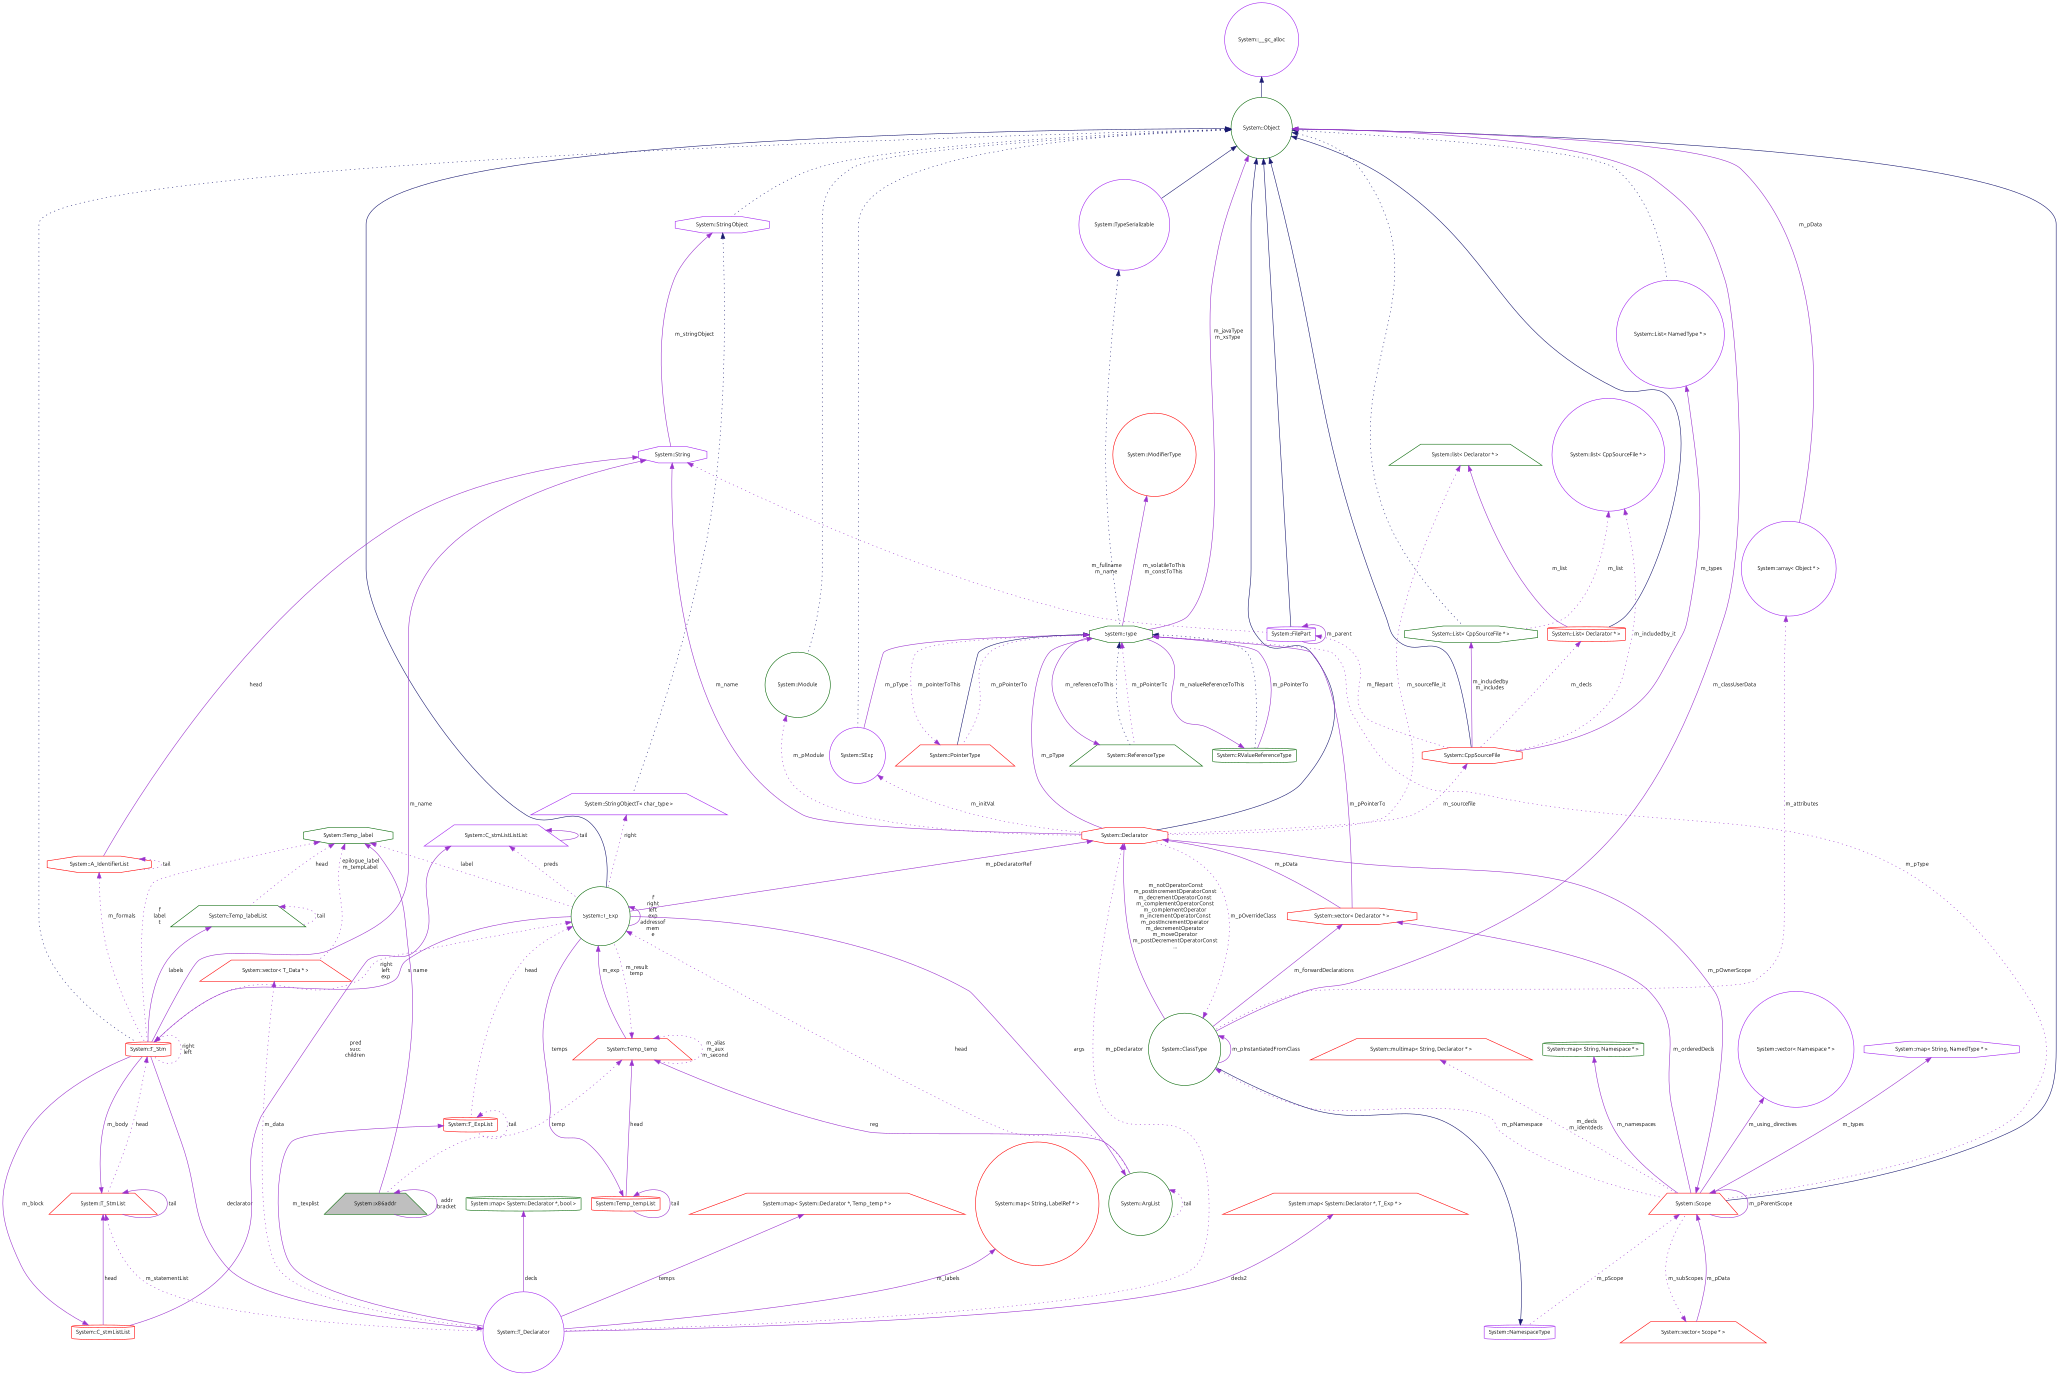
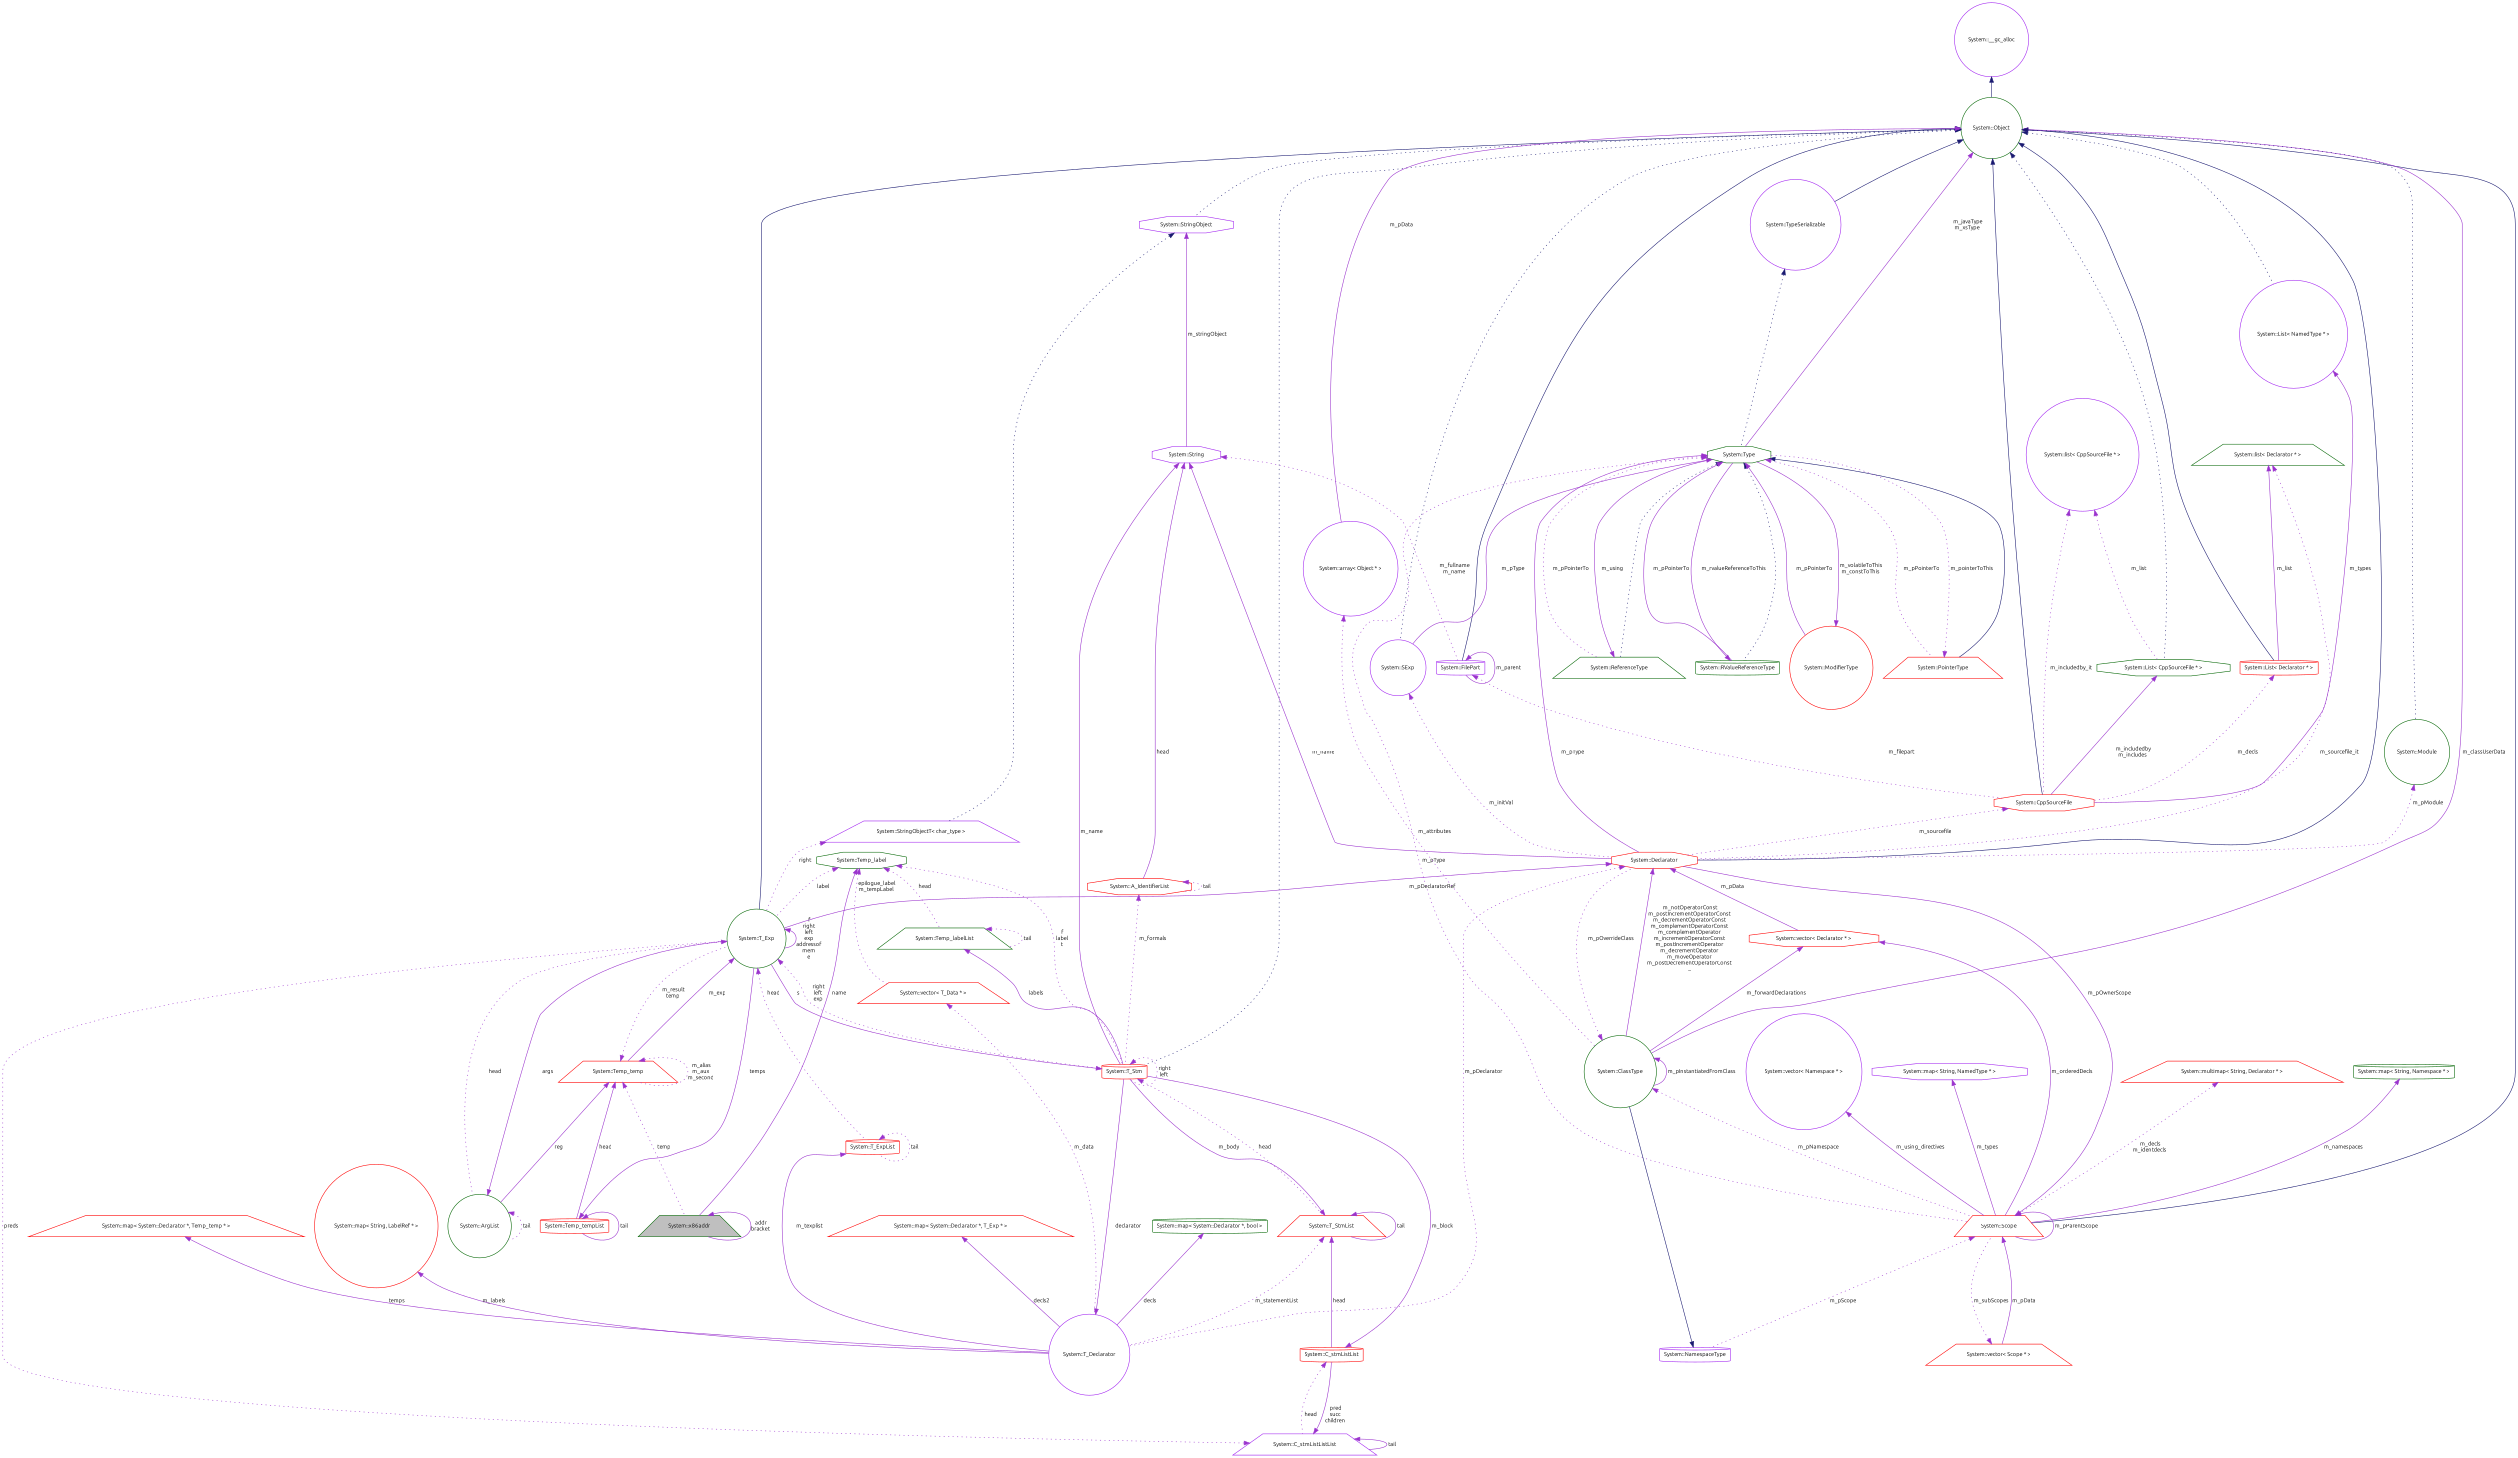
edge "System::Type" -> "System::ReferenceType": label " m_referenceToThis" -> " m_using"
edge "System::vector< Declarator * >" -> "System::Type": now "System::ModifierType" -> "System::Type"
edge "System::C_stmListListList" -> "System::C_stmListList": added, label "head"
